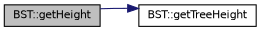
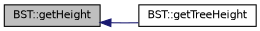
edge "BST::getHeight" -> "BST::getTreeHeight": reversed
